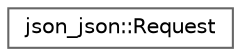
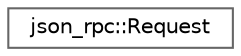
node "json_json::Request": label "json_json::Request" -> "json_rpc::Request"
